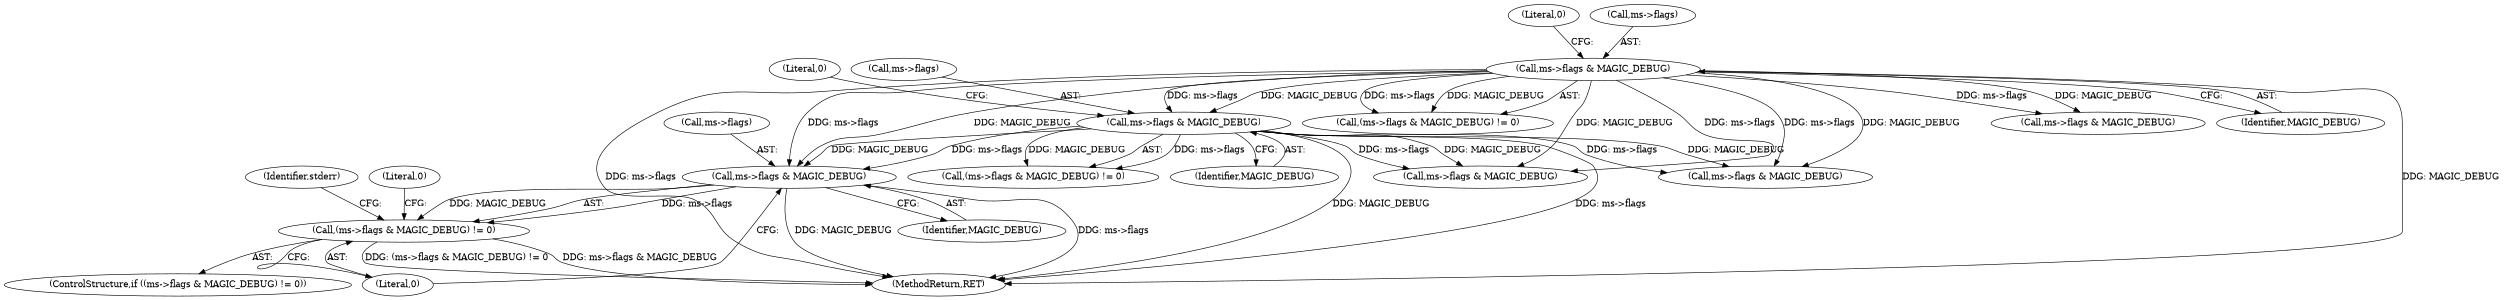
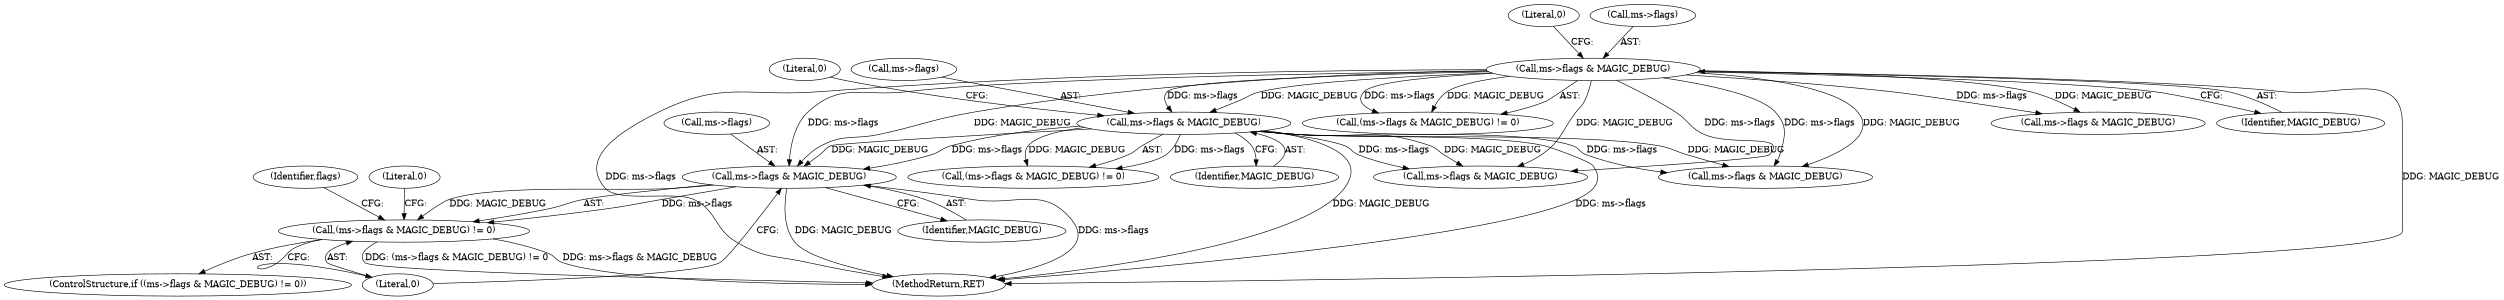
node "(Identifier,stderr)": label "(Identifier,stderr)" -> "(Identifier,flags)"
